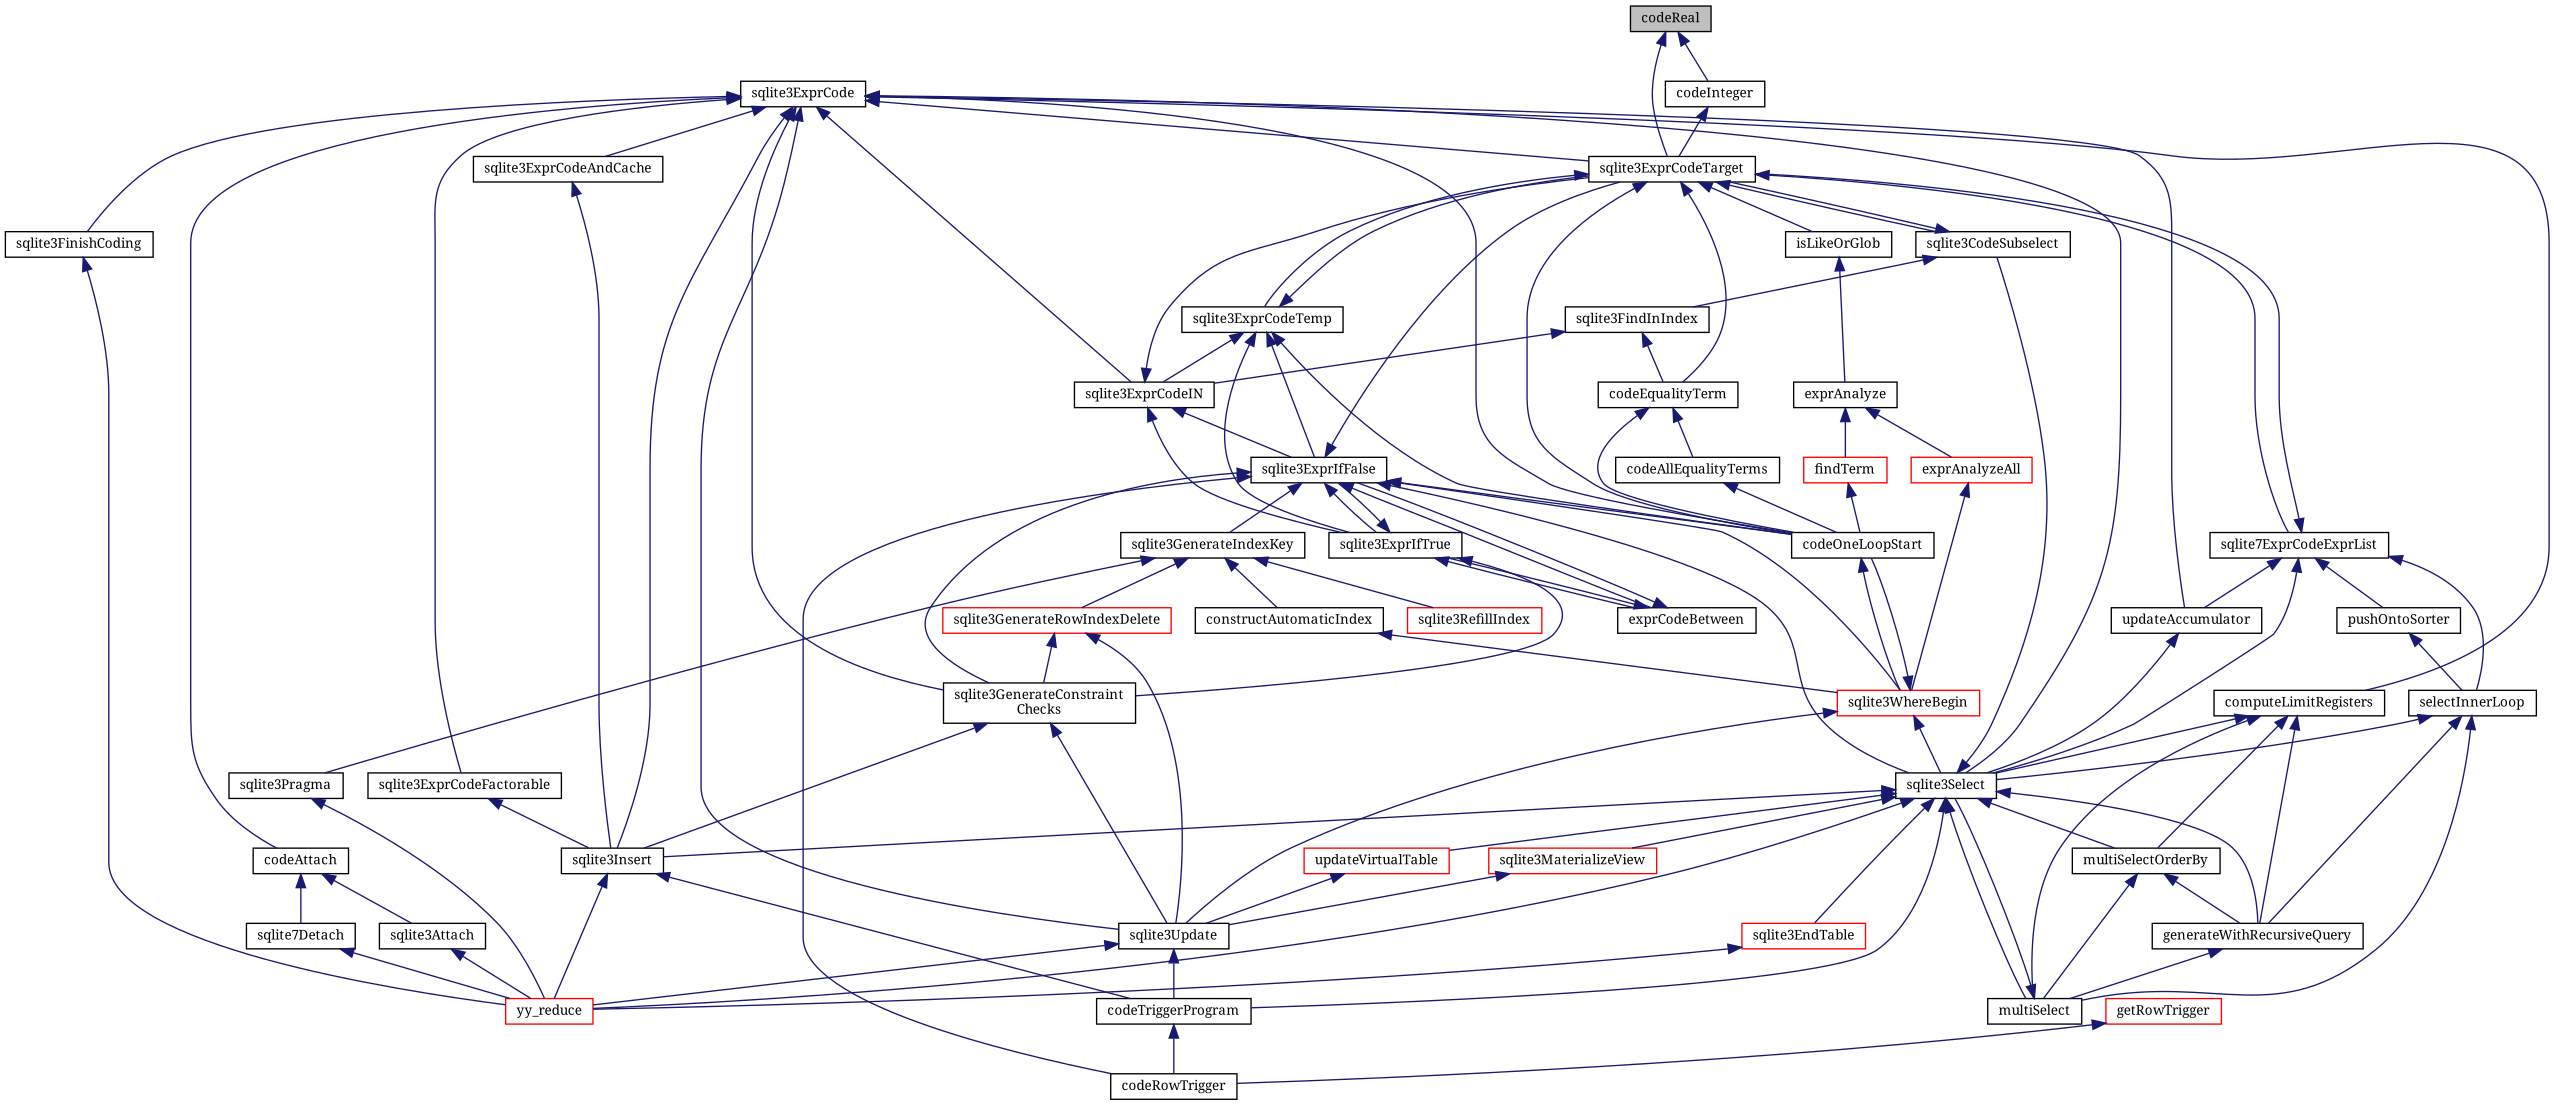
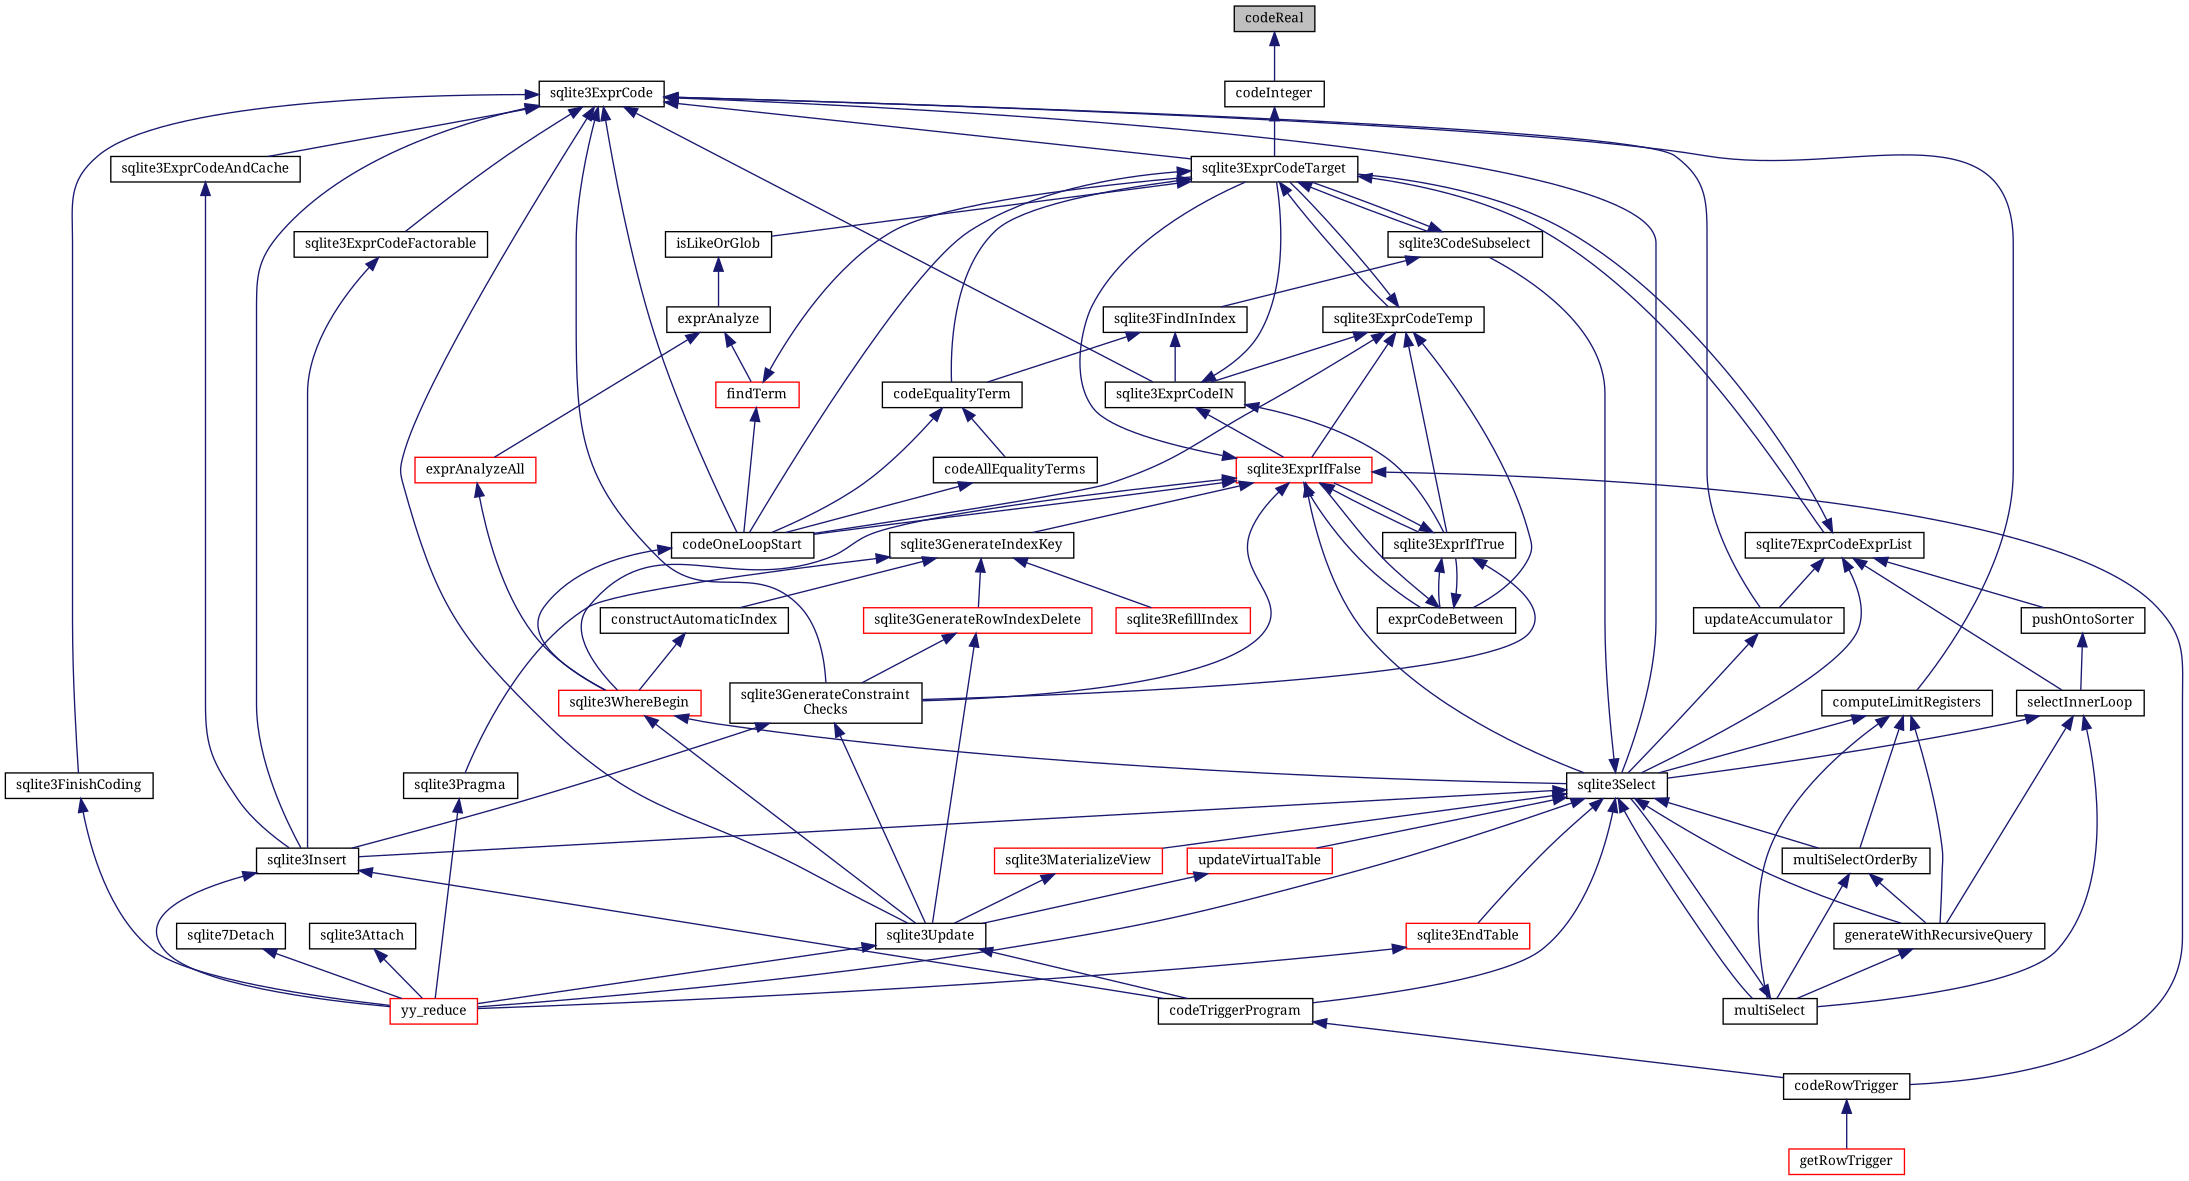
edge "sqlite3ExprCodeTarget" -> "codeReal": now "sqlite3ExprCodeTarget" -> "findTerm"
node "sqlite3ExprIfFalse": color black -> red
edge "exprCodeBetween" -> "sqlite3ExprCodeTemp": added
edge "codeOneLoopStart" -> "sqlite3WhereBegin": removed
node "codeAttach": removed
edge "codeRowTrigger" -> "getRowTrigger": reversed
